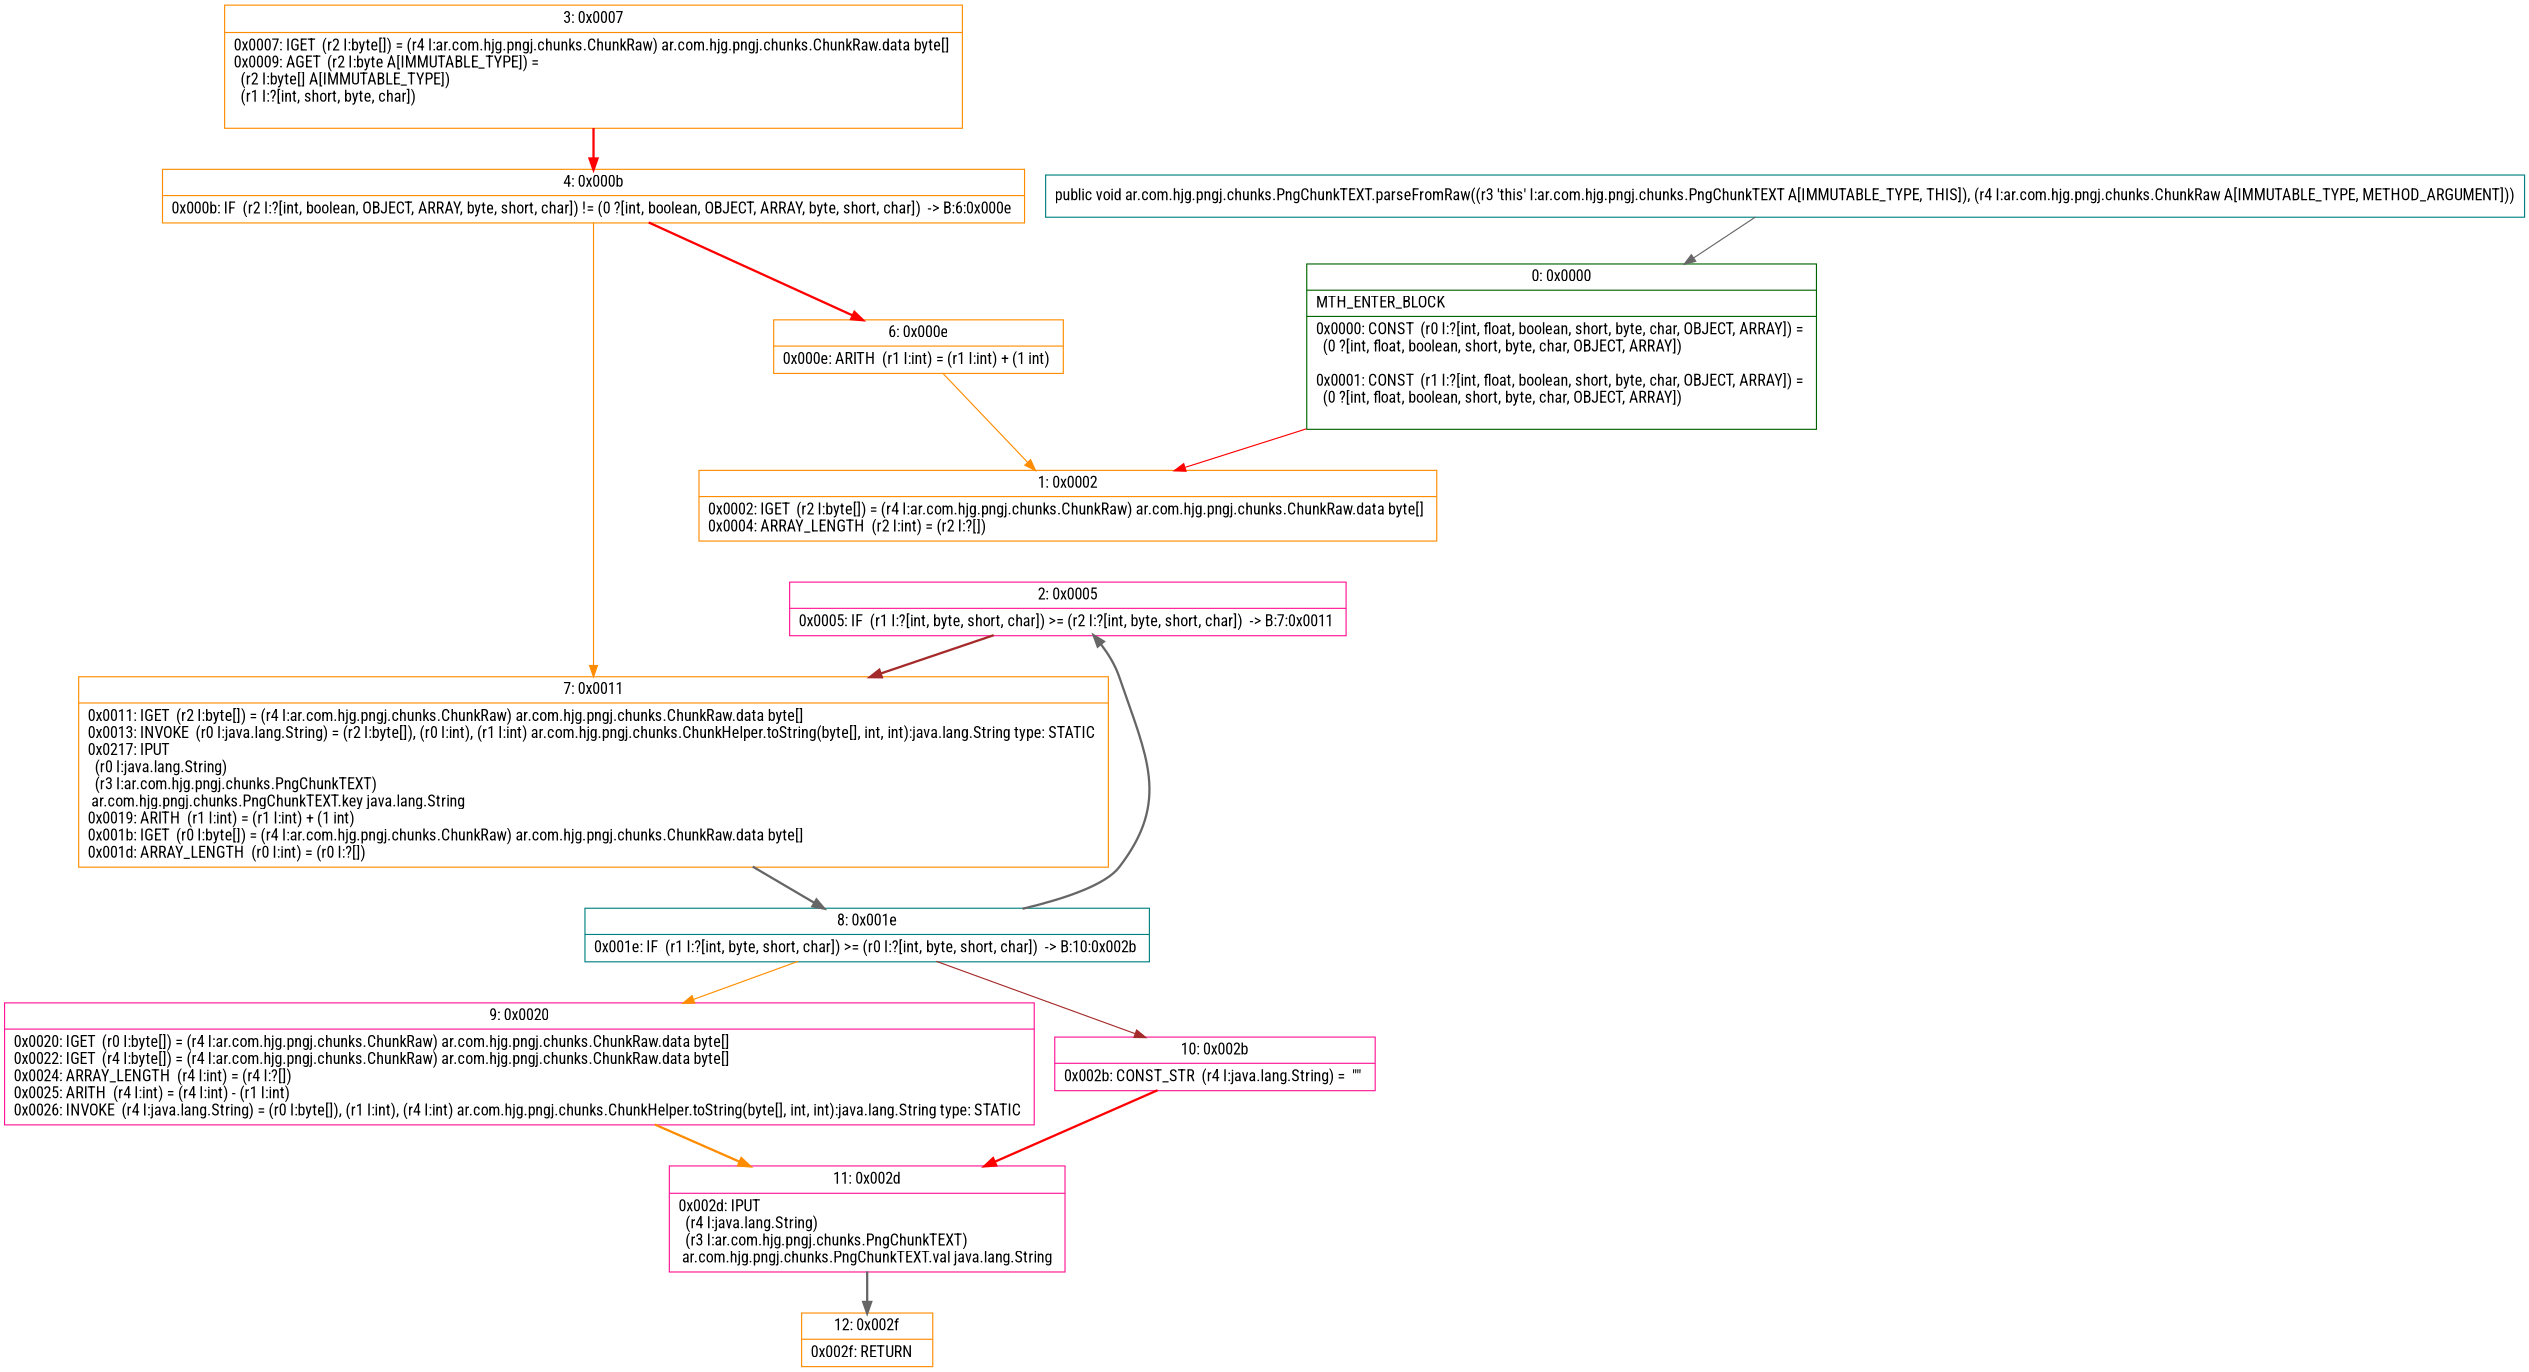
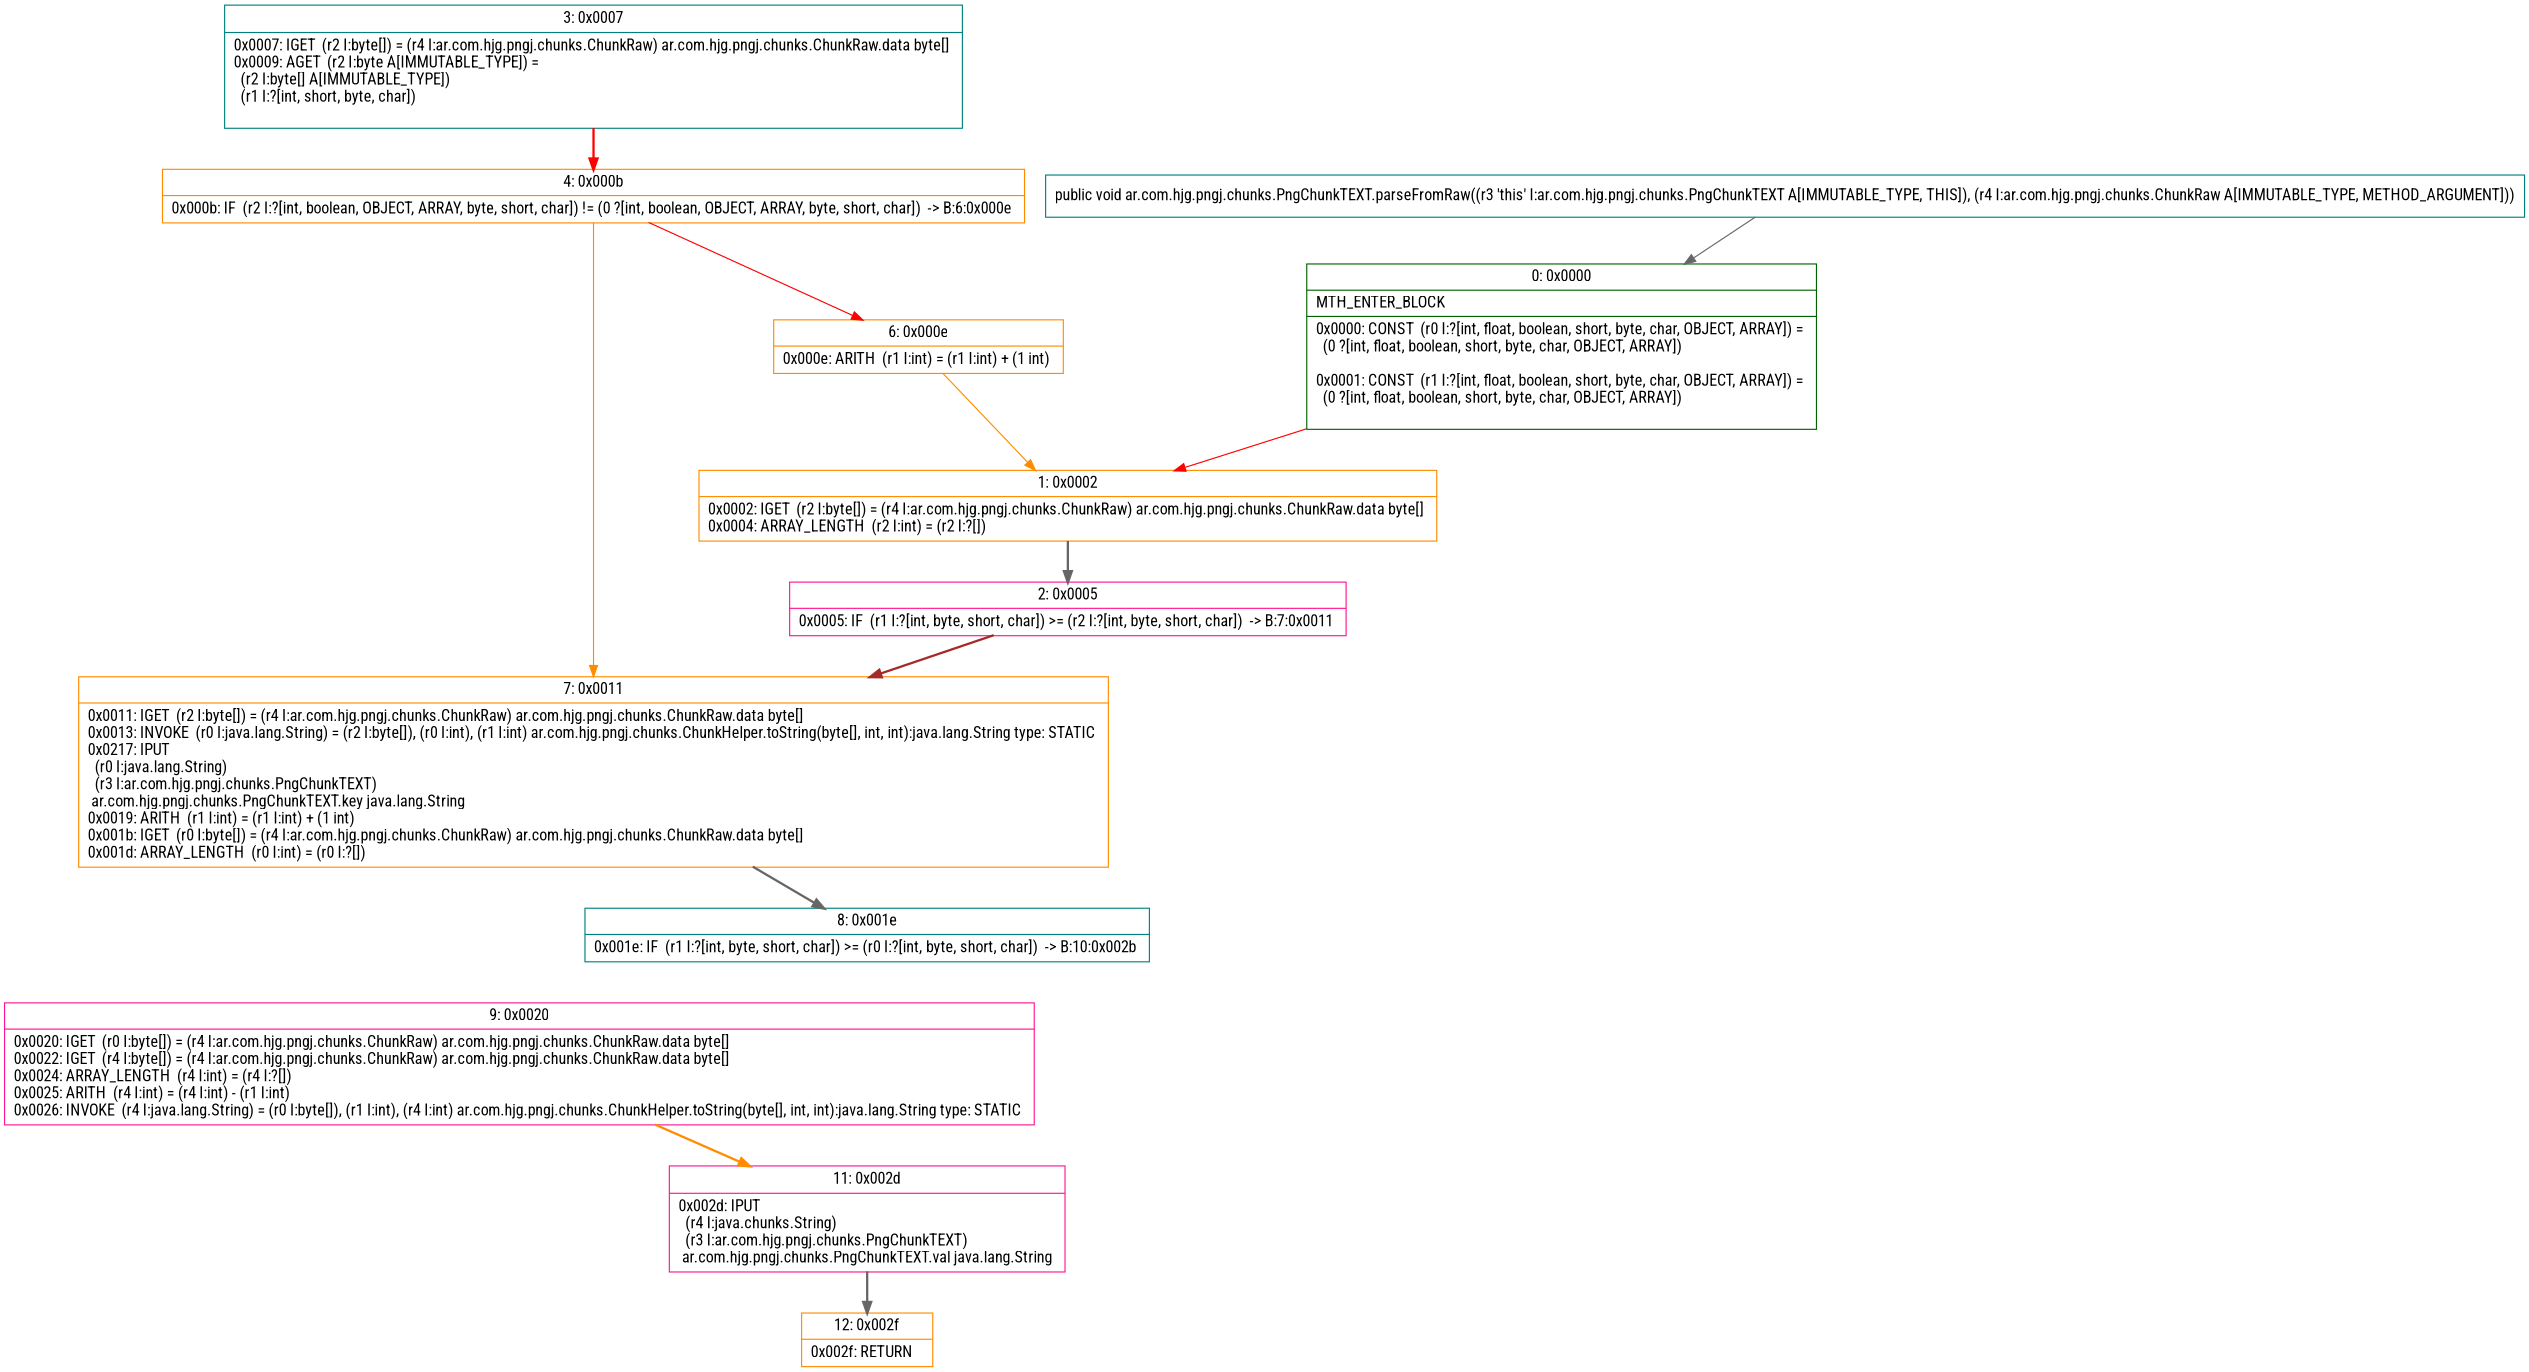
node "3: 0x0007": color darkorange -> teal
edge "4: 0x000b" -> "6: 0x000e": style bold -> solid
edge "8: 0x001e" -> "2: 0x0005": now "1: 0x0002" -> "2: 0x0005"
edge "8: 0x001e" -> "9: 0x0020": removed
node "10: 0x002b": removed
node "11: 0x002d": text "(r4 I:java.lang.String)" -> "(r4 I:java.chunks.String)"
